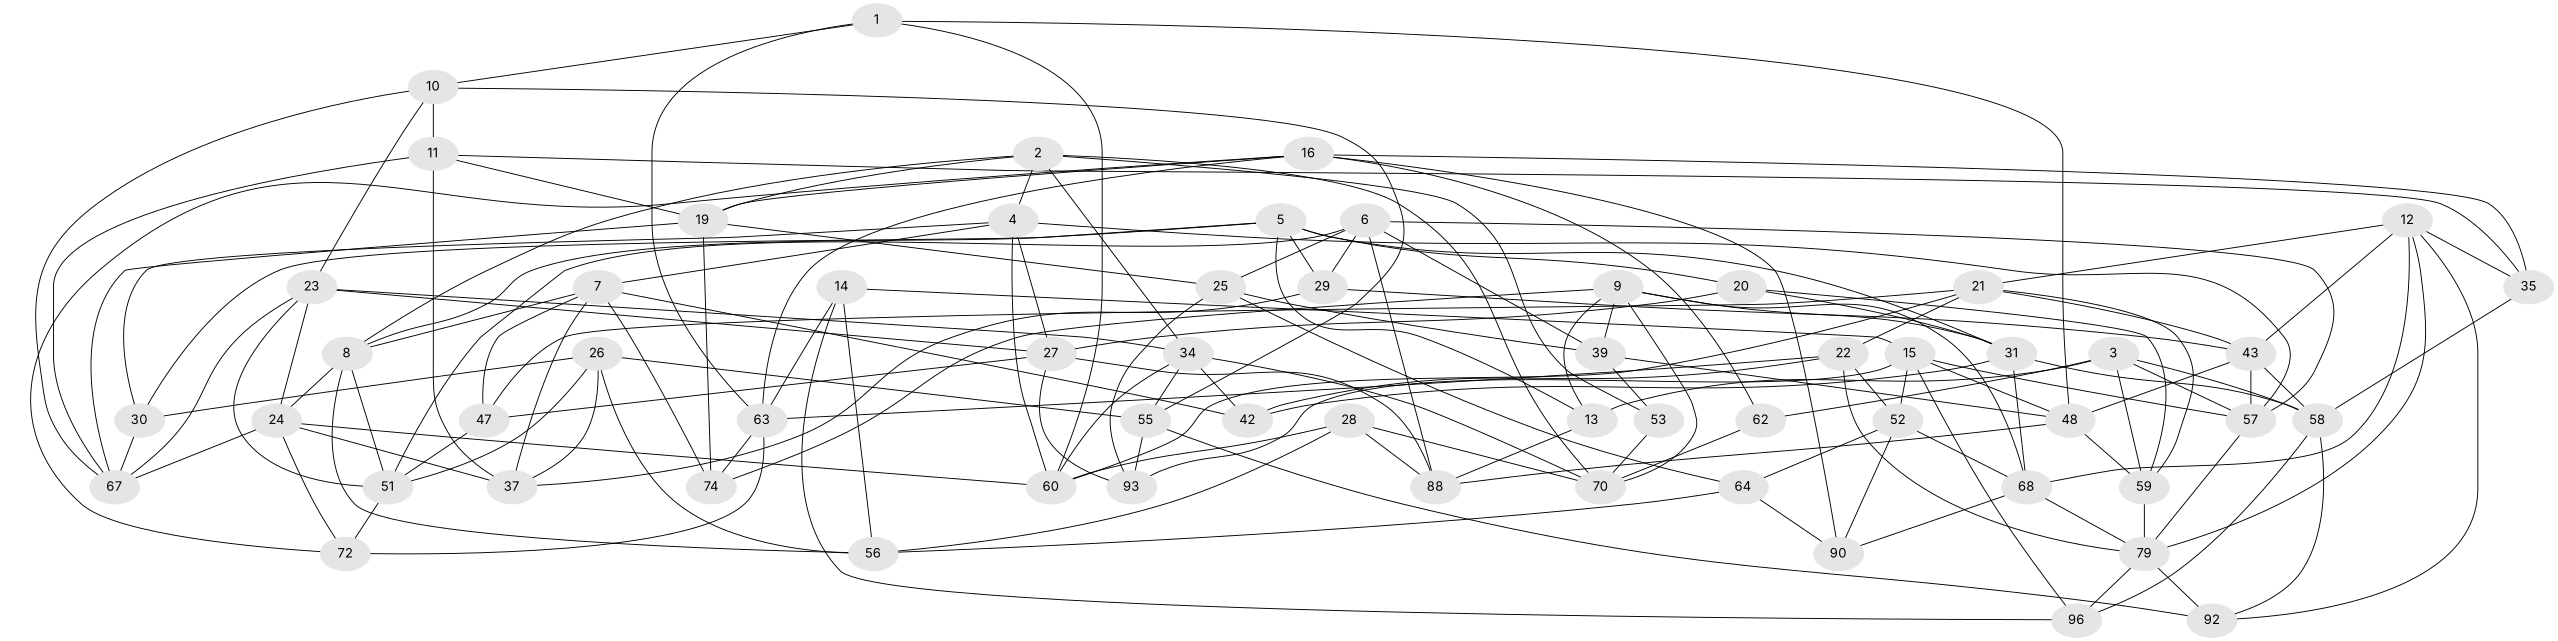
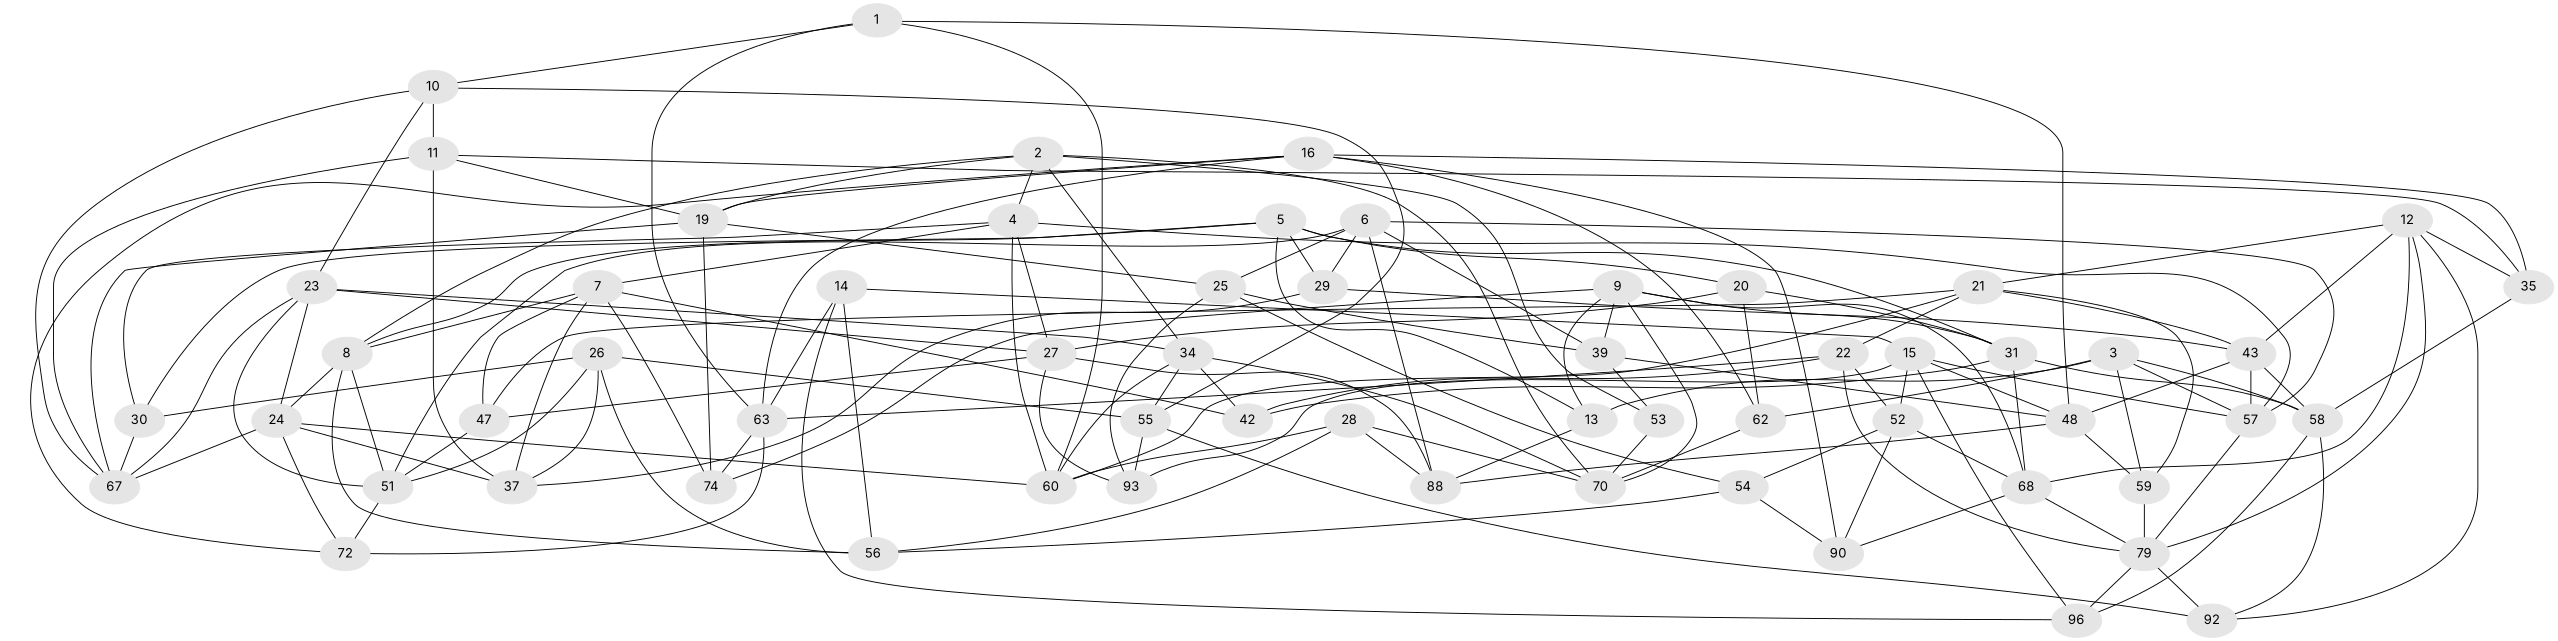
edge "20" -- "59": now "20" -- "62"
node "64": label "64" -> "54"
